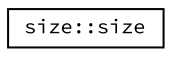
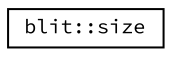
node "size::size": label "size::size" -> "blit::size"
